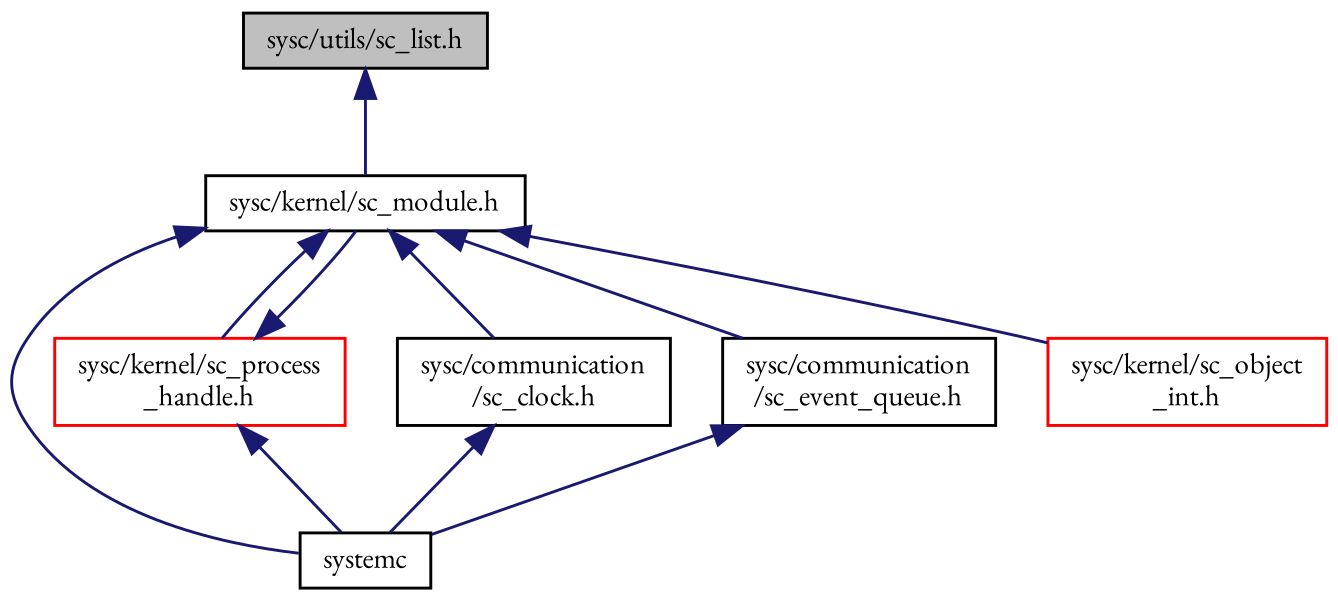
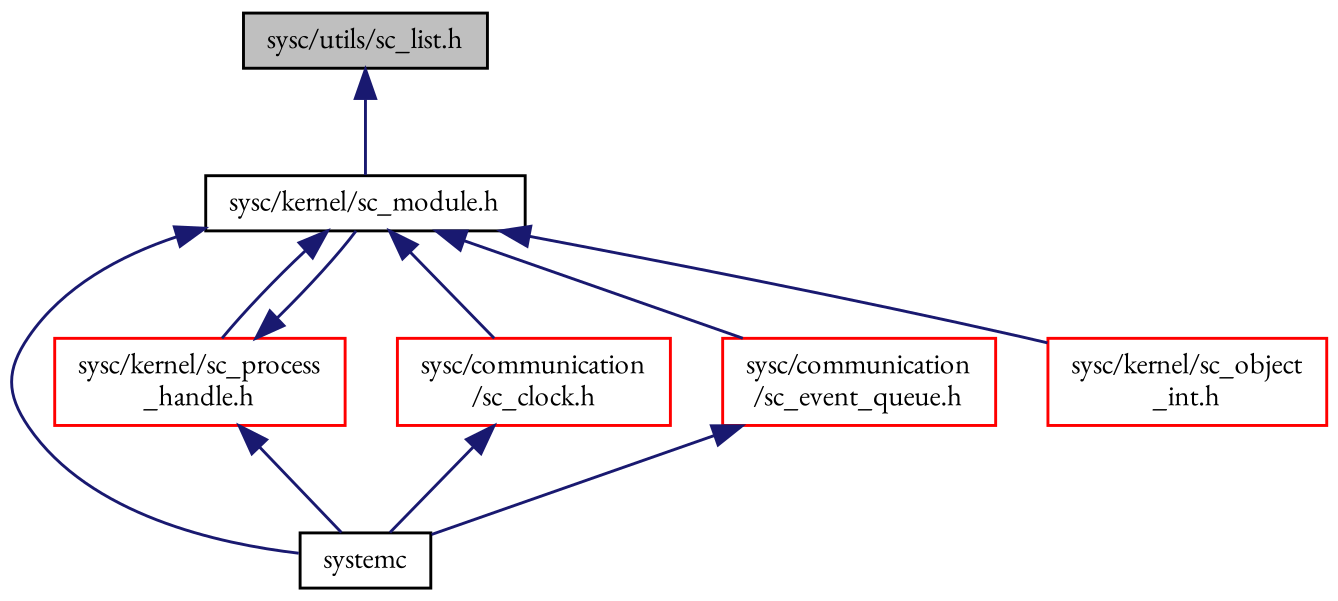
node "sysc/communication /sc_clock.h": color black -> red
node "sysc/communication /sc_event_queue.h": color black -> red
